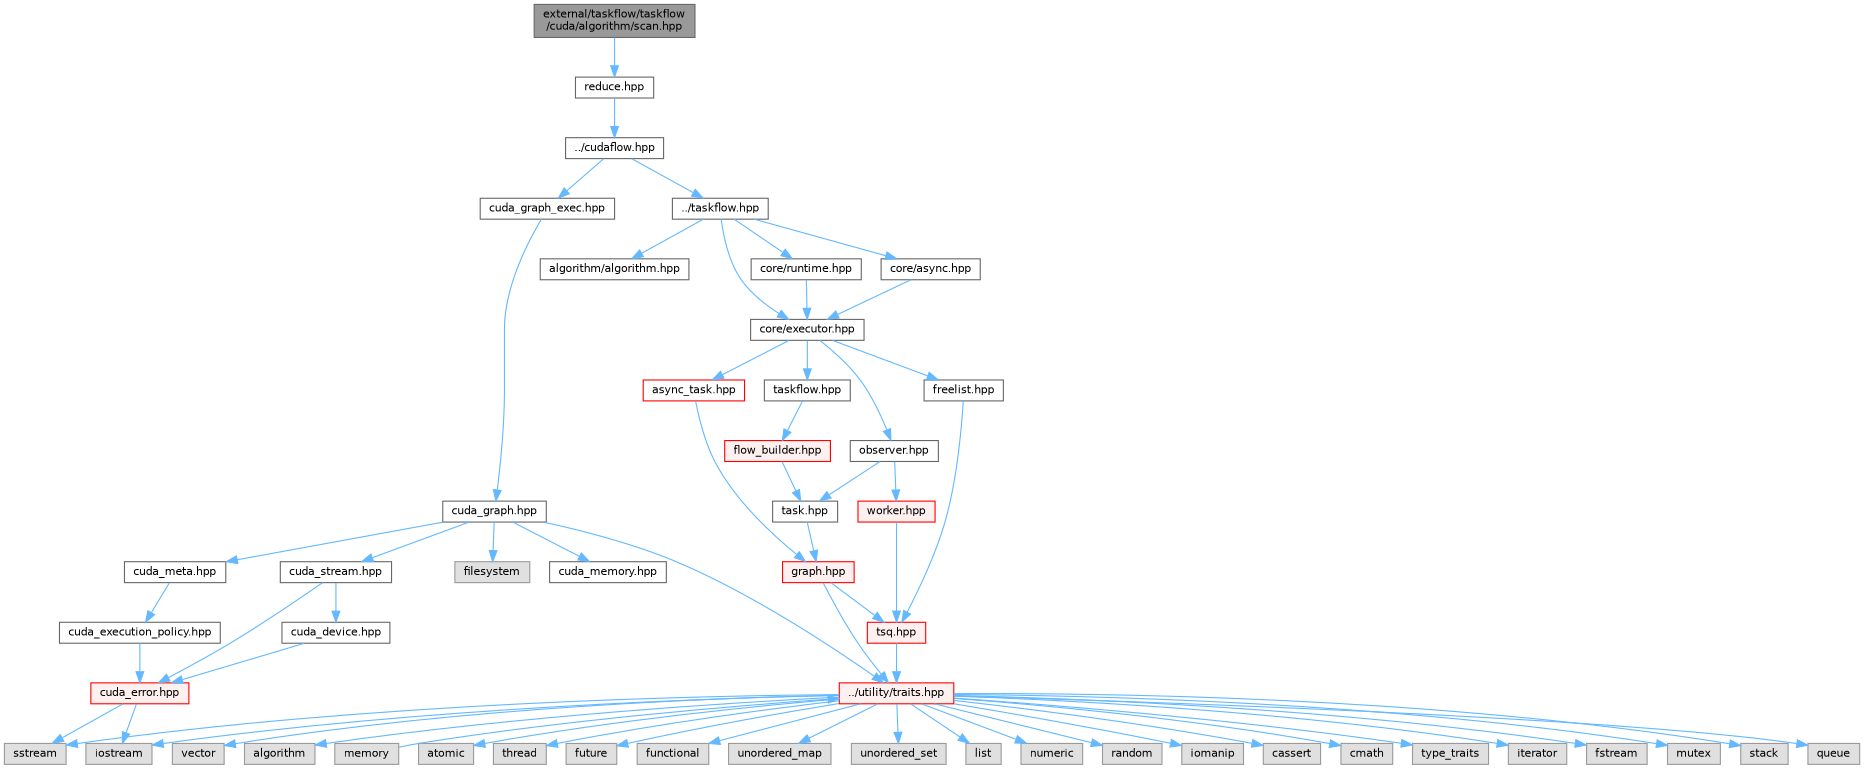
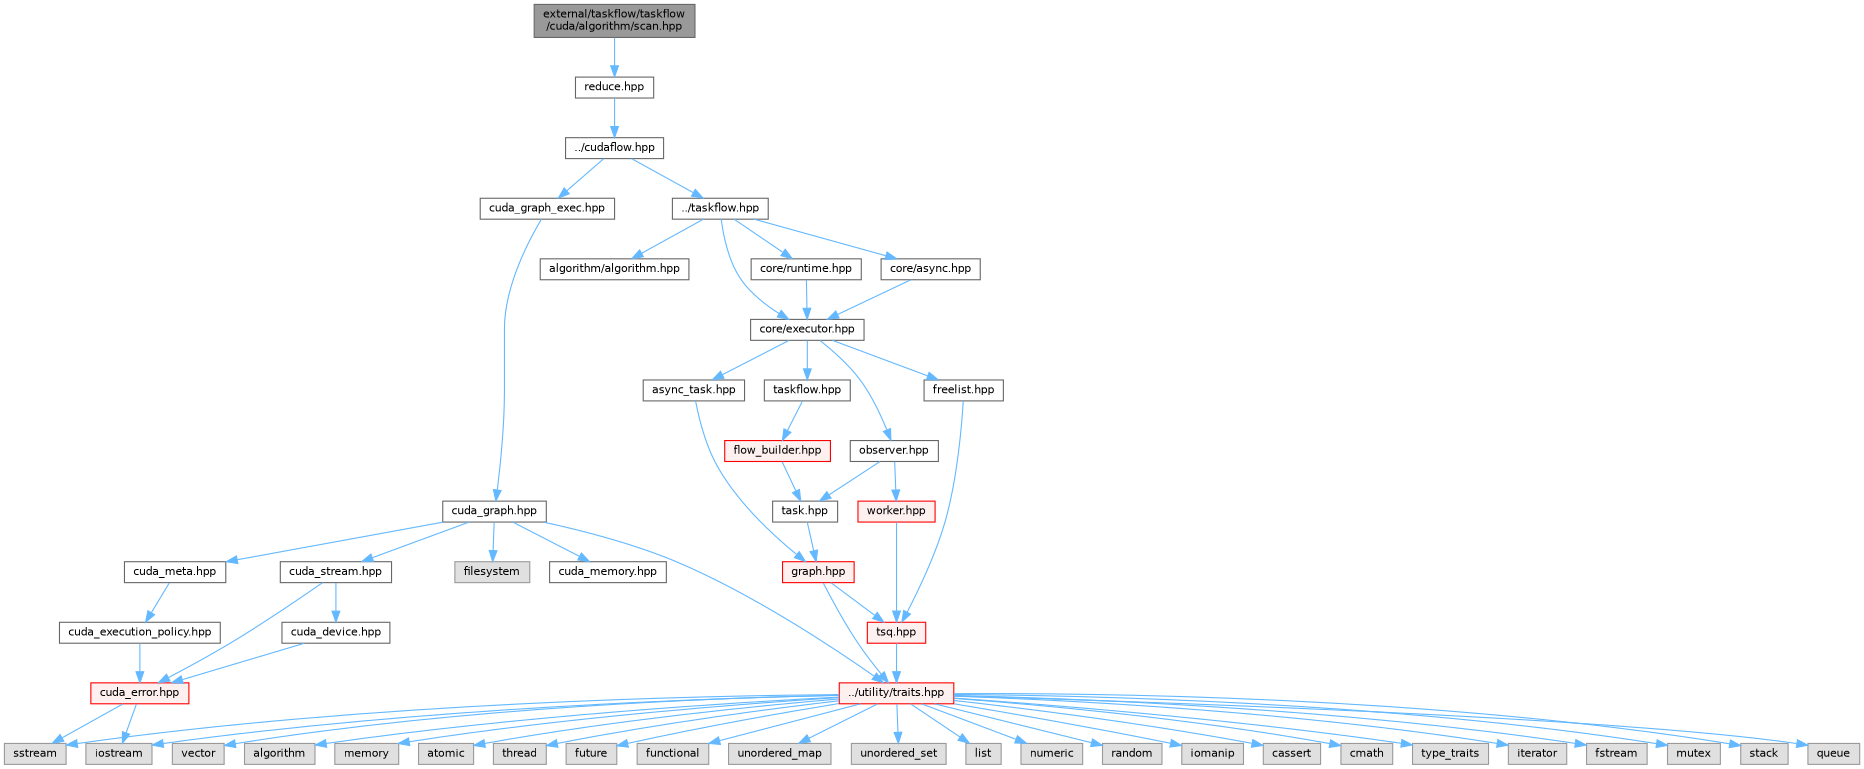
node "async_task.hpp": color red -> grey40
edge "memory" -> "../utility/traits.hpp": reversed
